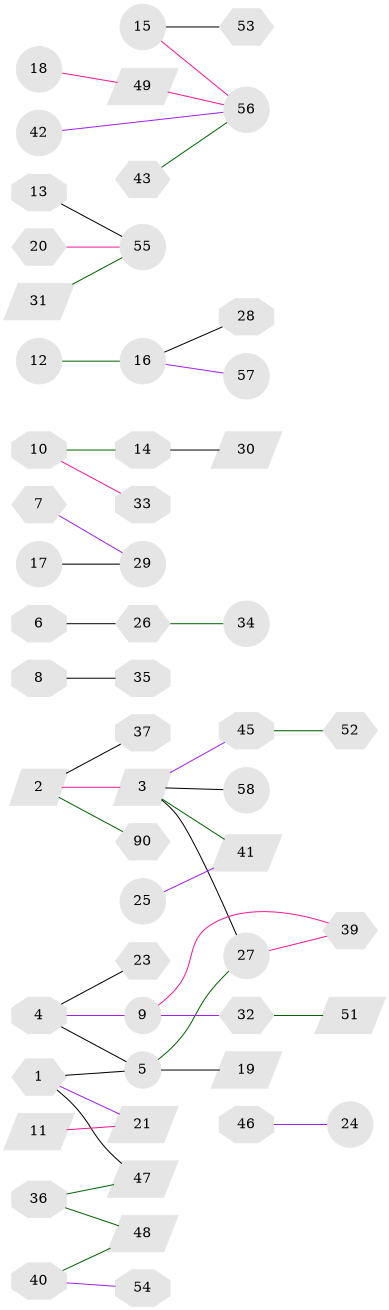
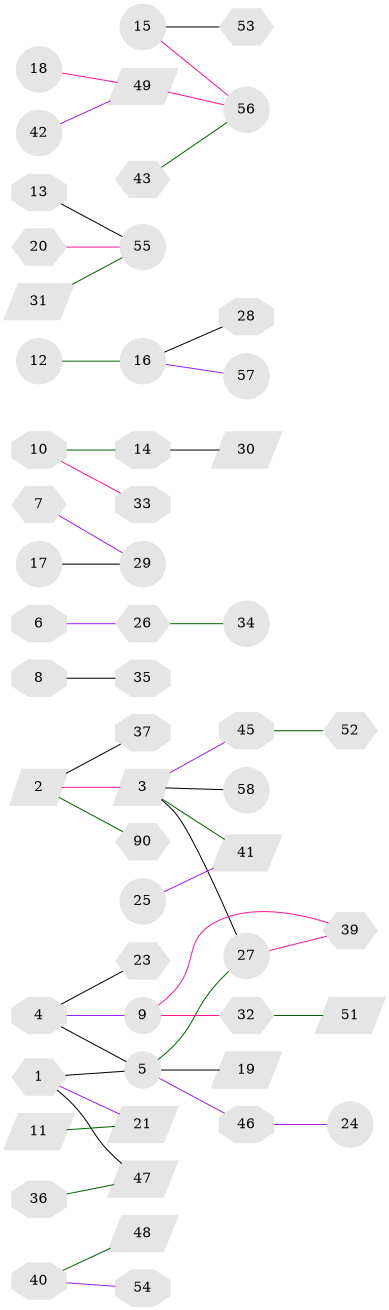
edge "56" -- "42": now "49" -- "42"
edge "6" -- "26": color black -> purple
edge "9" -- "32": color purple -> deeppink
edge "5" -- "46": added
edge "21" -- "11": color deeppink -> darkgreen
edge "36" -- "48": removed
